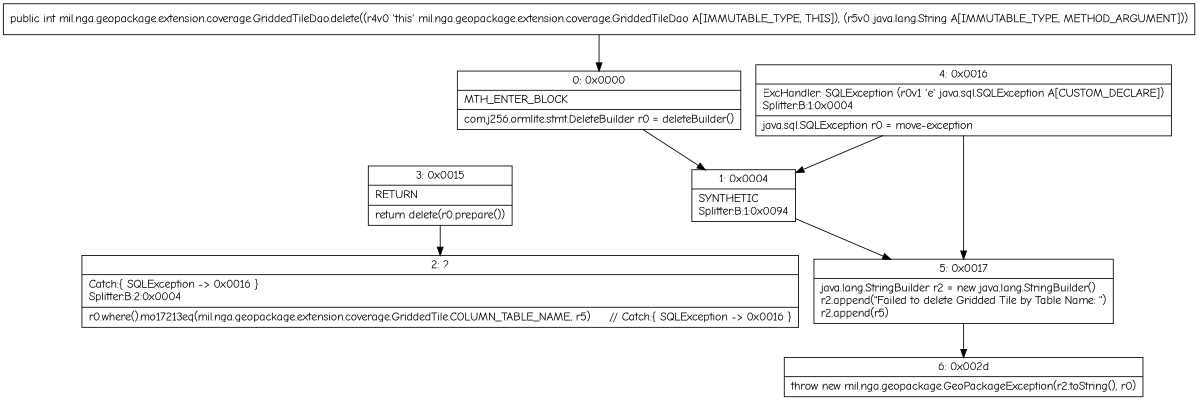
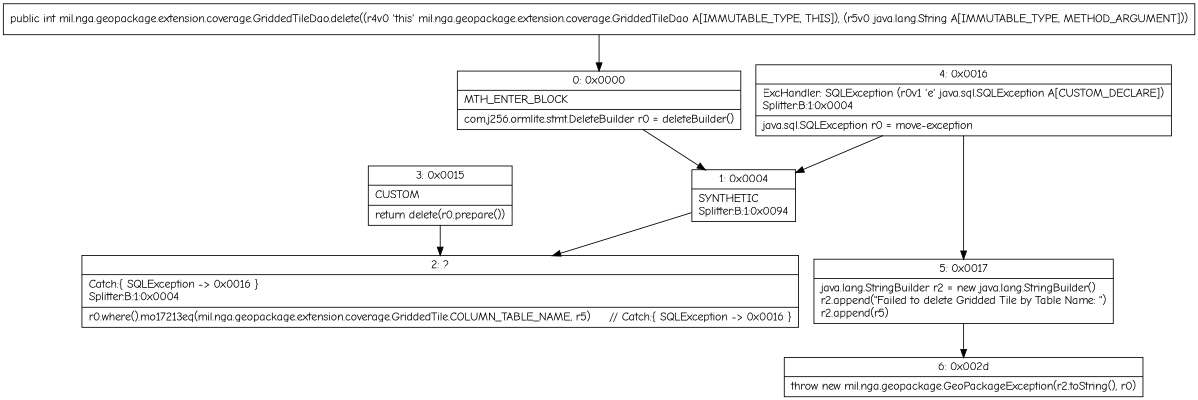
node "3: 0x0015": text "RETURN" -> "CUSTOM"
edge "1: 0x0004" -> "5: 0x0017": now "1: 0x0004" -> "2: ?"
node "2: ?": text "Splitter:B:2:0x0004" -> "Splitter:B:1:0x0004"
